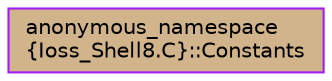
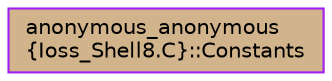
node "anonymous_namespace {Ioss_Shell8.C}::Constants": label "anonymous_namespace {Ioss_Shell8.C}::Constants" -> "anonymous_anonymous {Ioss_Shell8.C}::Constants"
